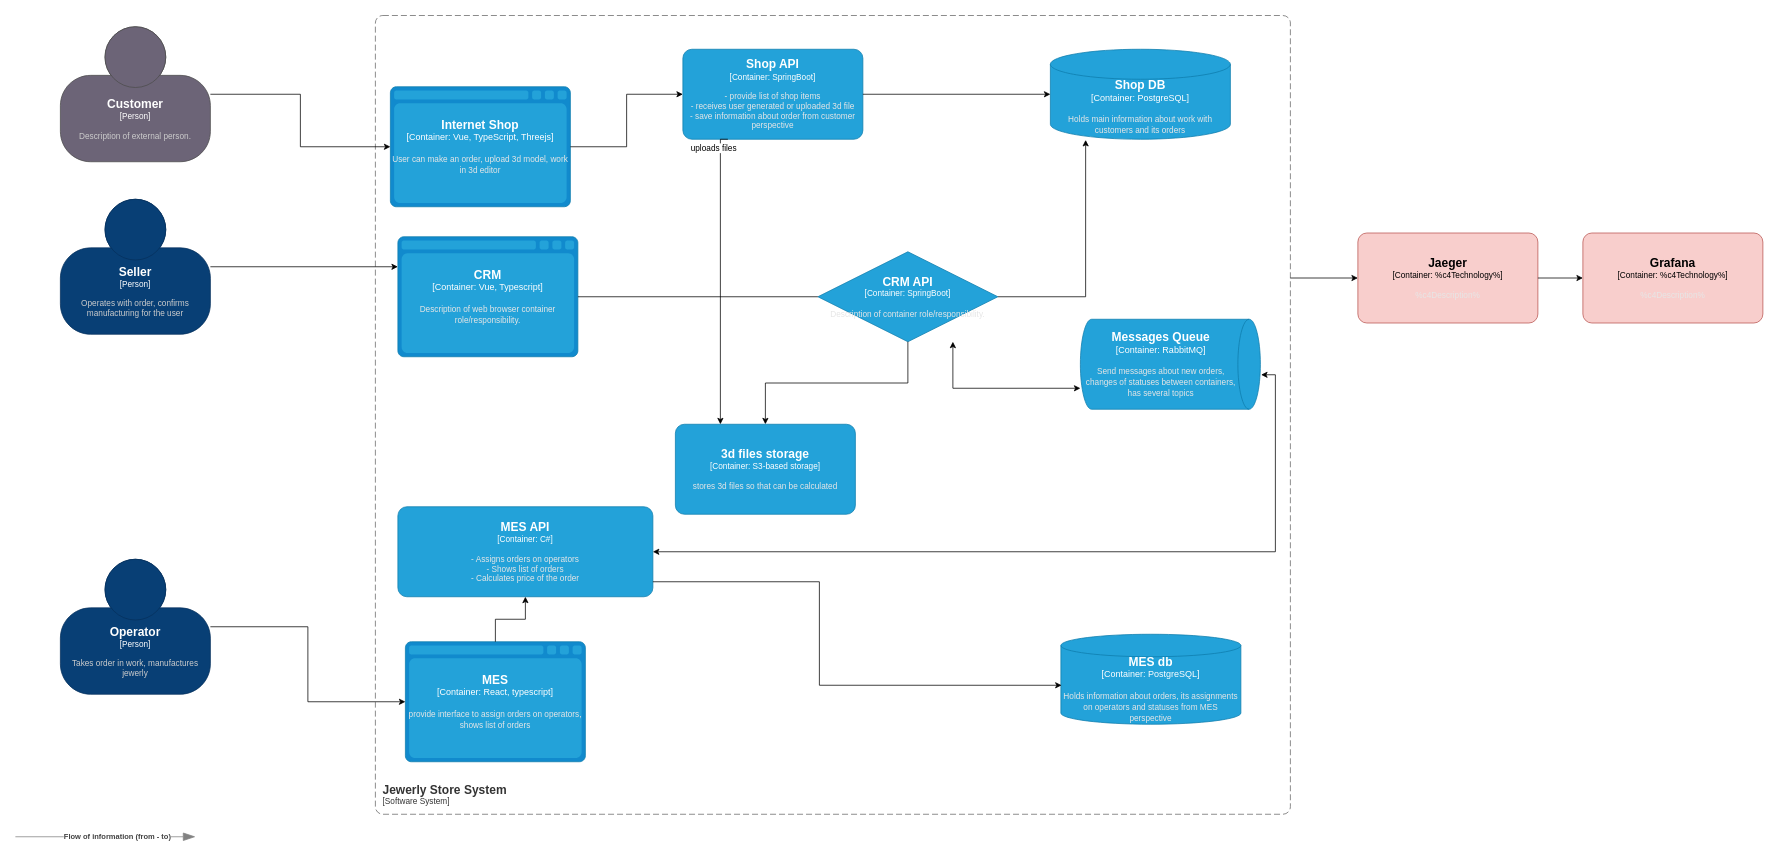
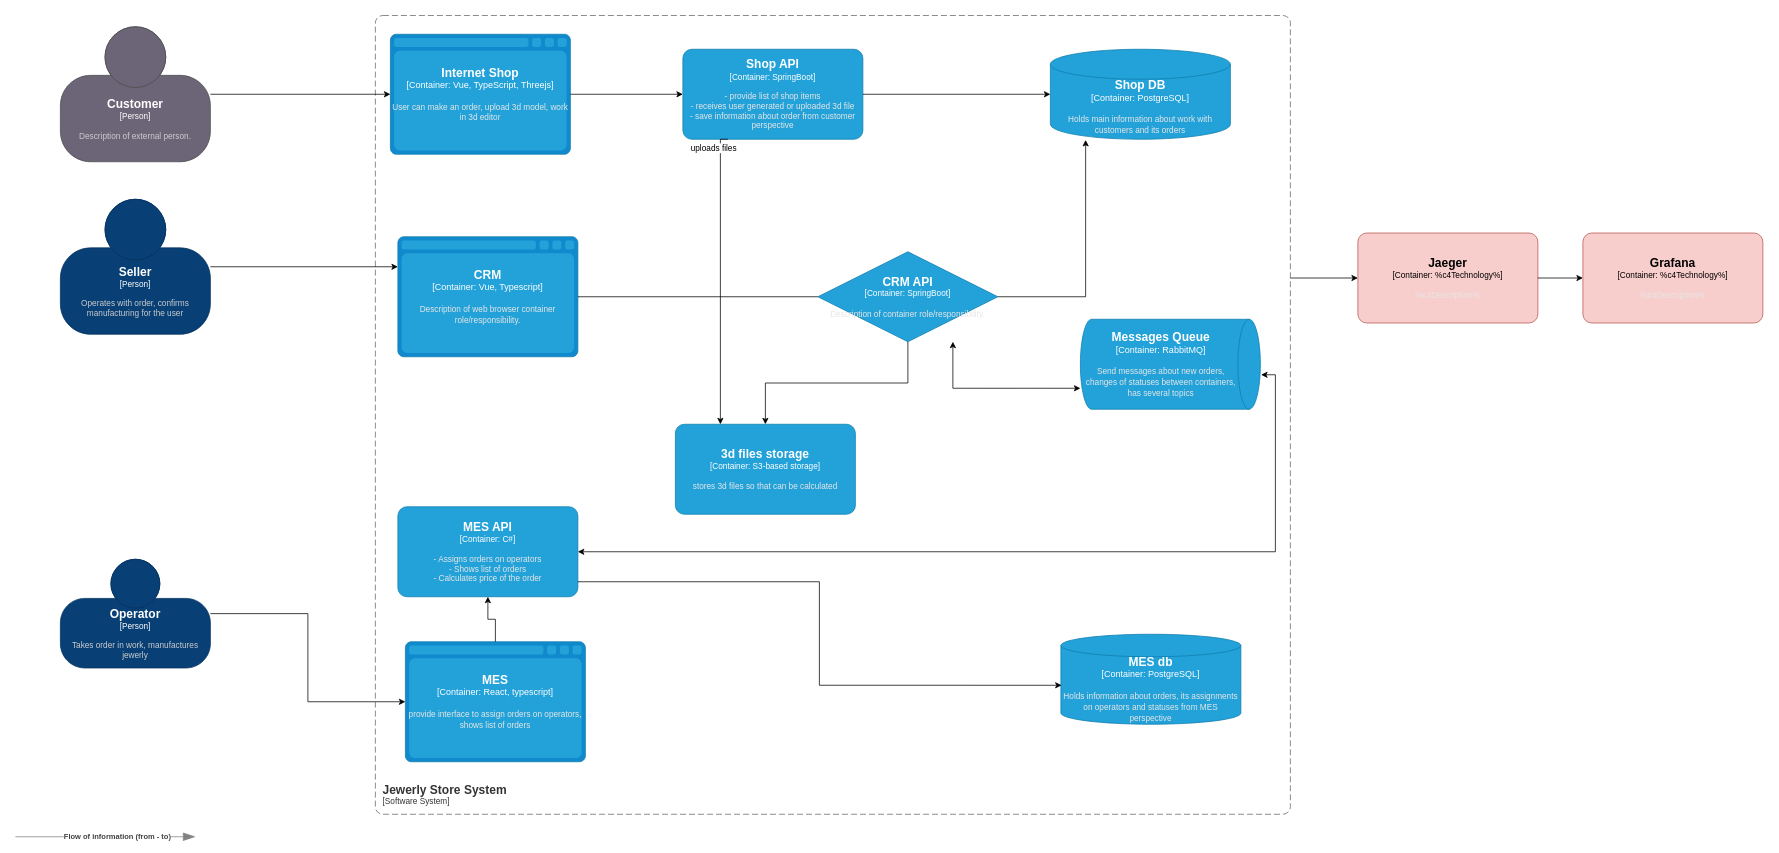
node "Internet Shop [Container: Vue, TypeScript, Threejs] User can make an order, upload 3d model, work in 3d editor": moved (480, 147) -> (480, 94)
node "MES API [Container: C#] - Assigns orders on operators - Shows list of orders - Calculates price of the order": size 255x90 -> 180x90
node "Operator [Person] Takes order in work, manufactures jewerly": size 150x135 -> 150x109
